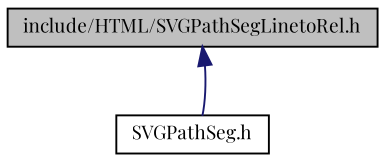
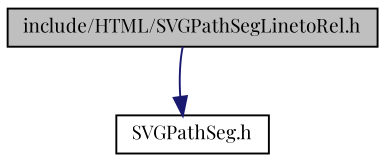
edge "SVGPathSeg.h" -> "include/HTML/SVGPathSegLinetoRel.h": reversed
